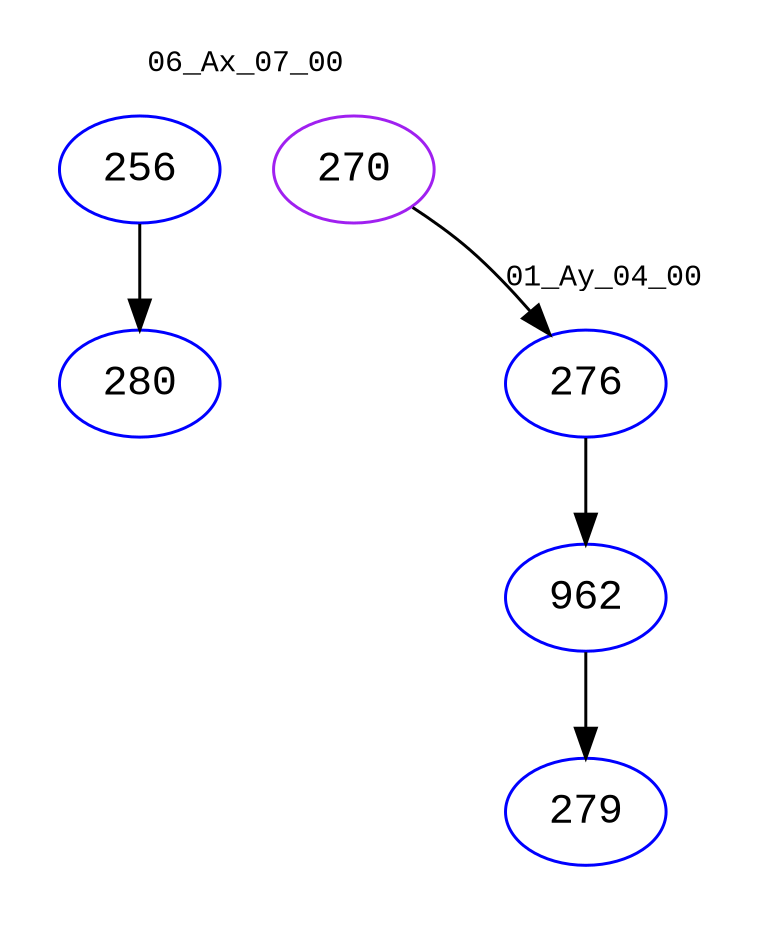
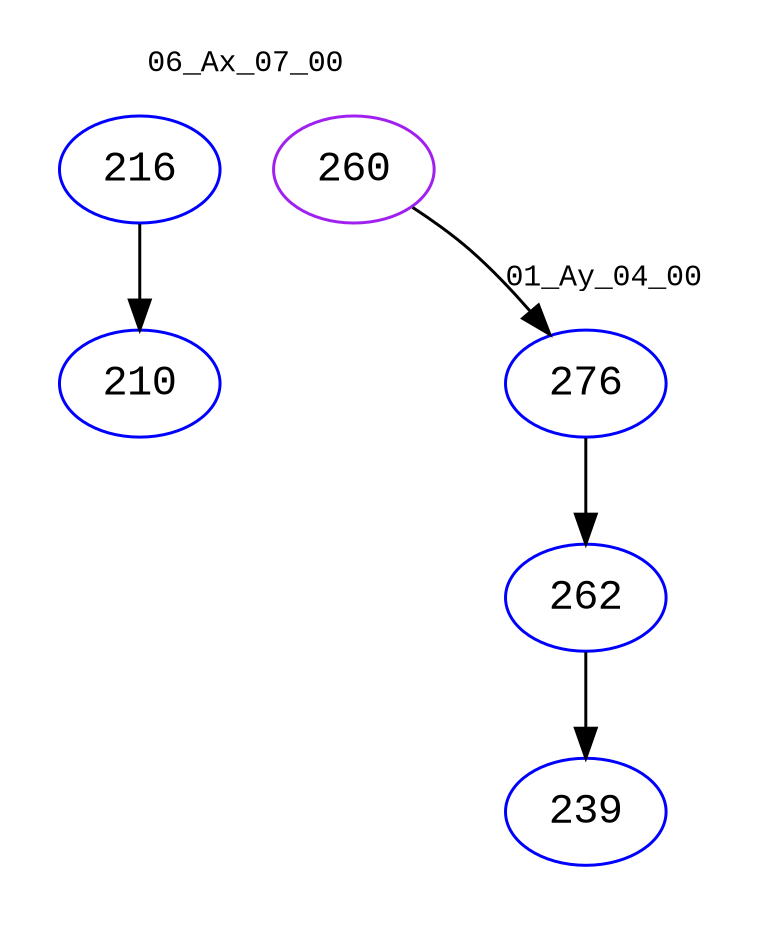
node "256": label "256" -> "216"
node "270": label "270" -> "260"
node "280": label "280" -> "210"
node "962": label "962" -> "262"
node "279": label "279" -> "239"
